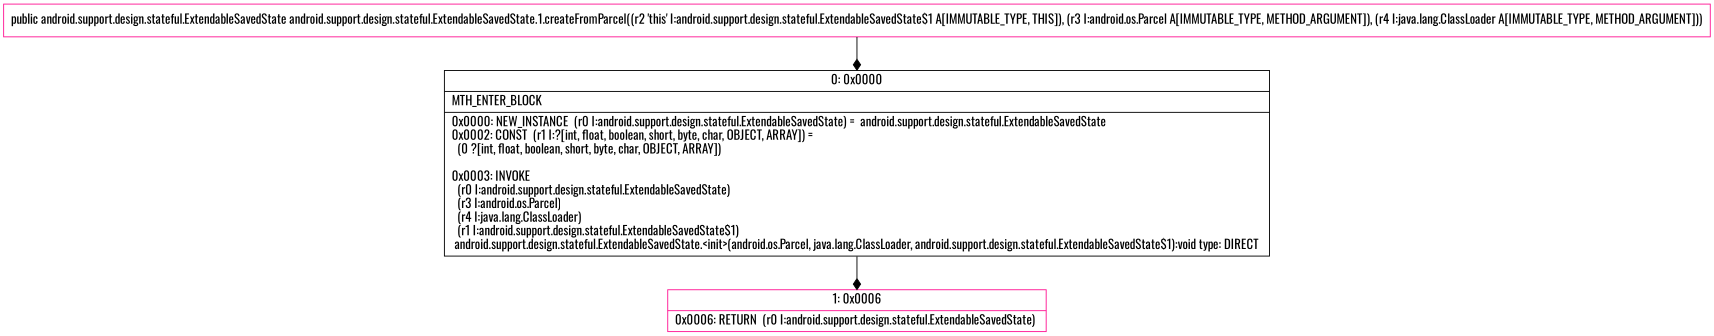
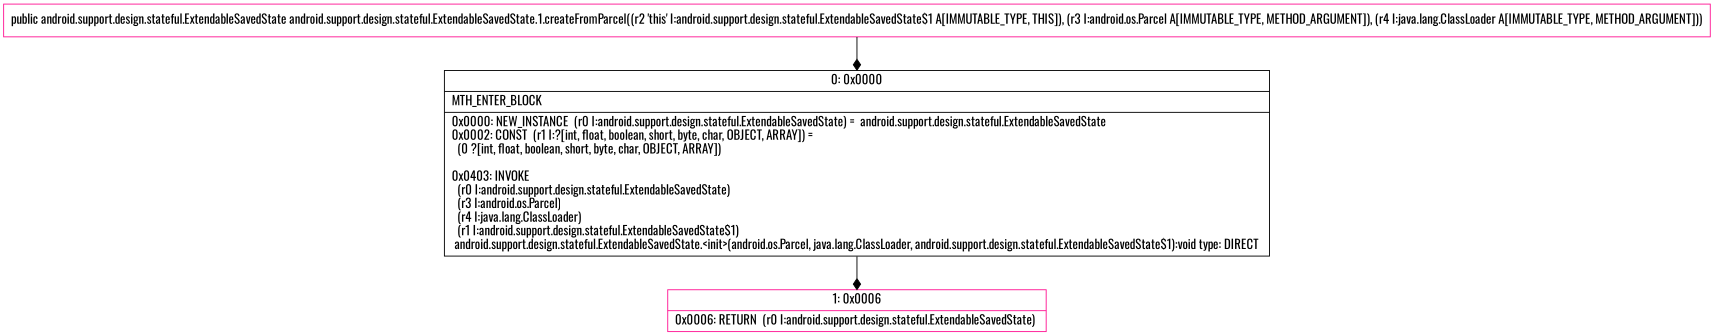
node "0: 0x0000": text "0x0003: INVOKE" -> "0x0403: INVOKE"
